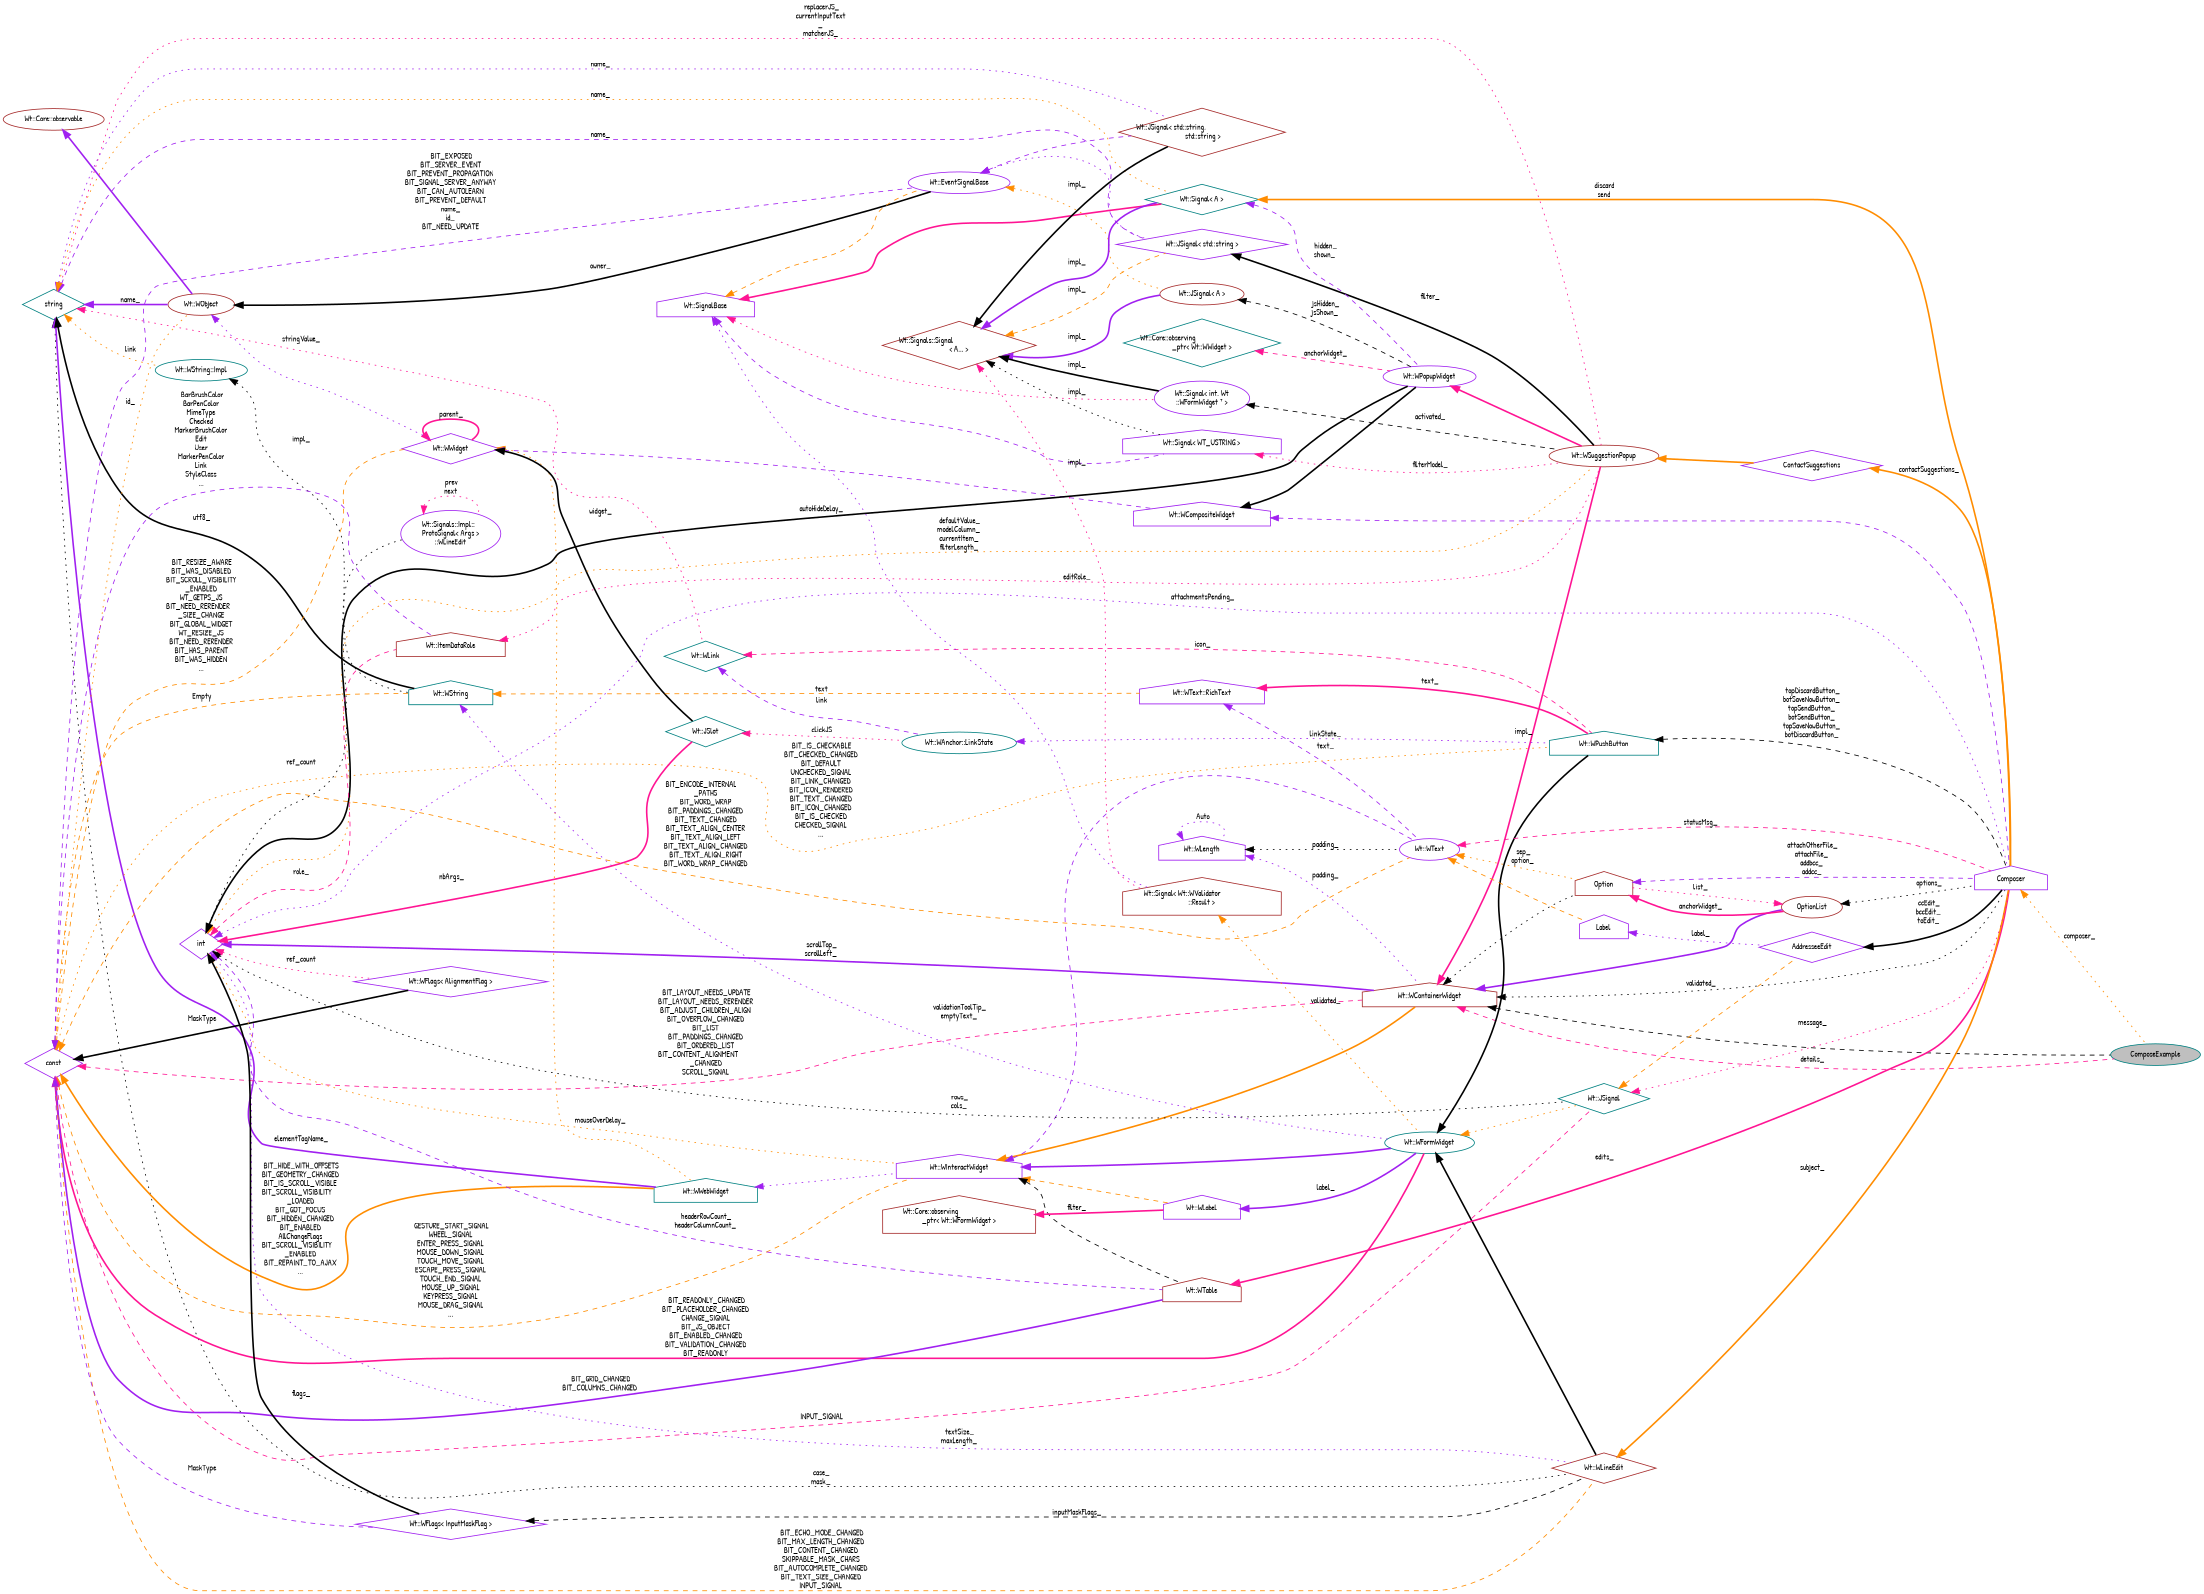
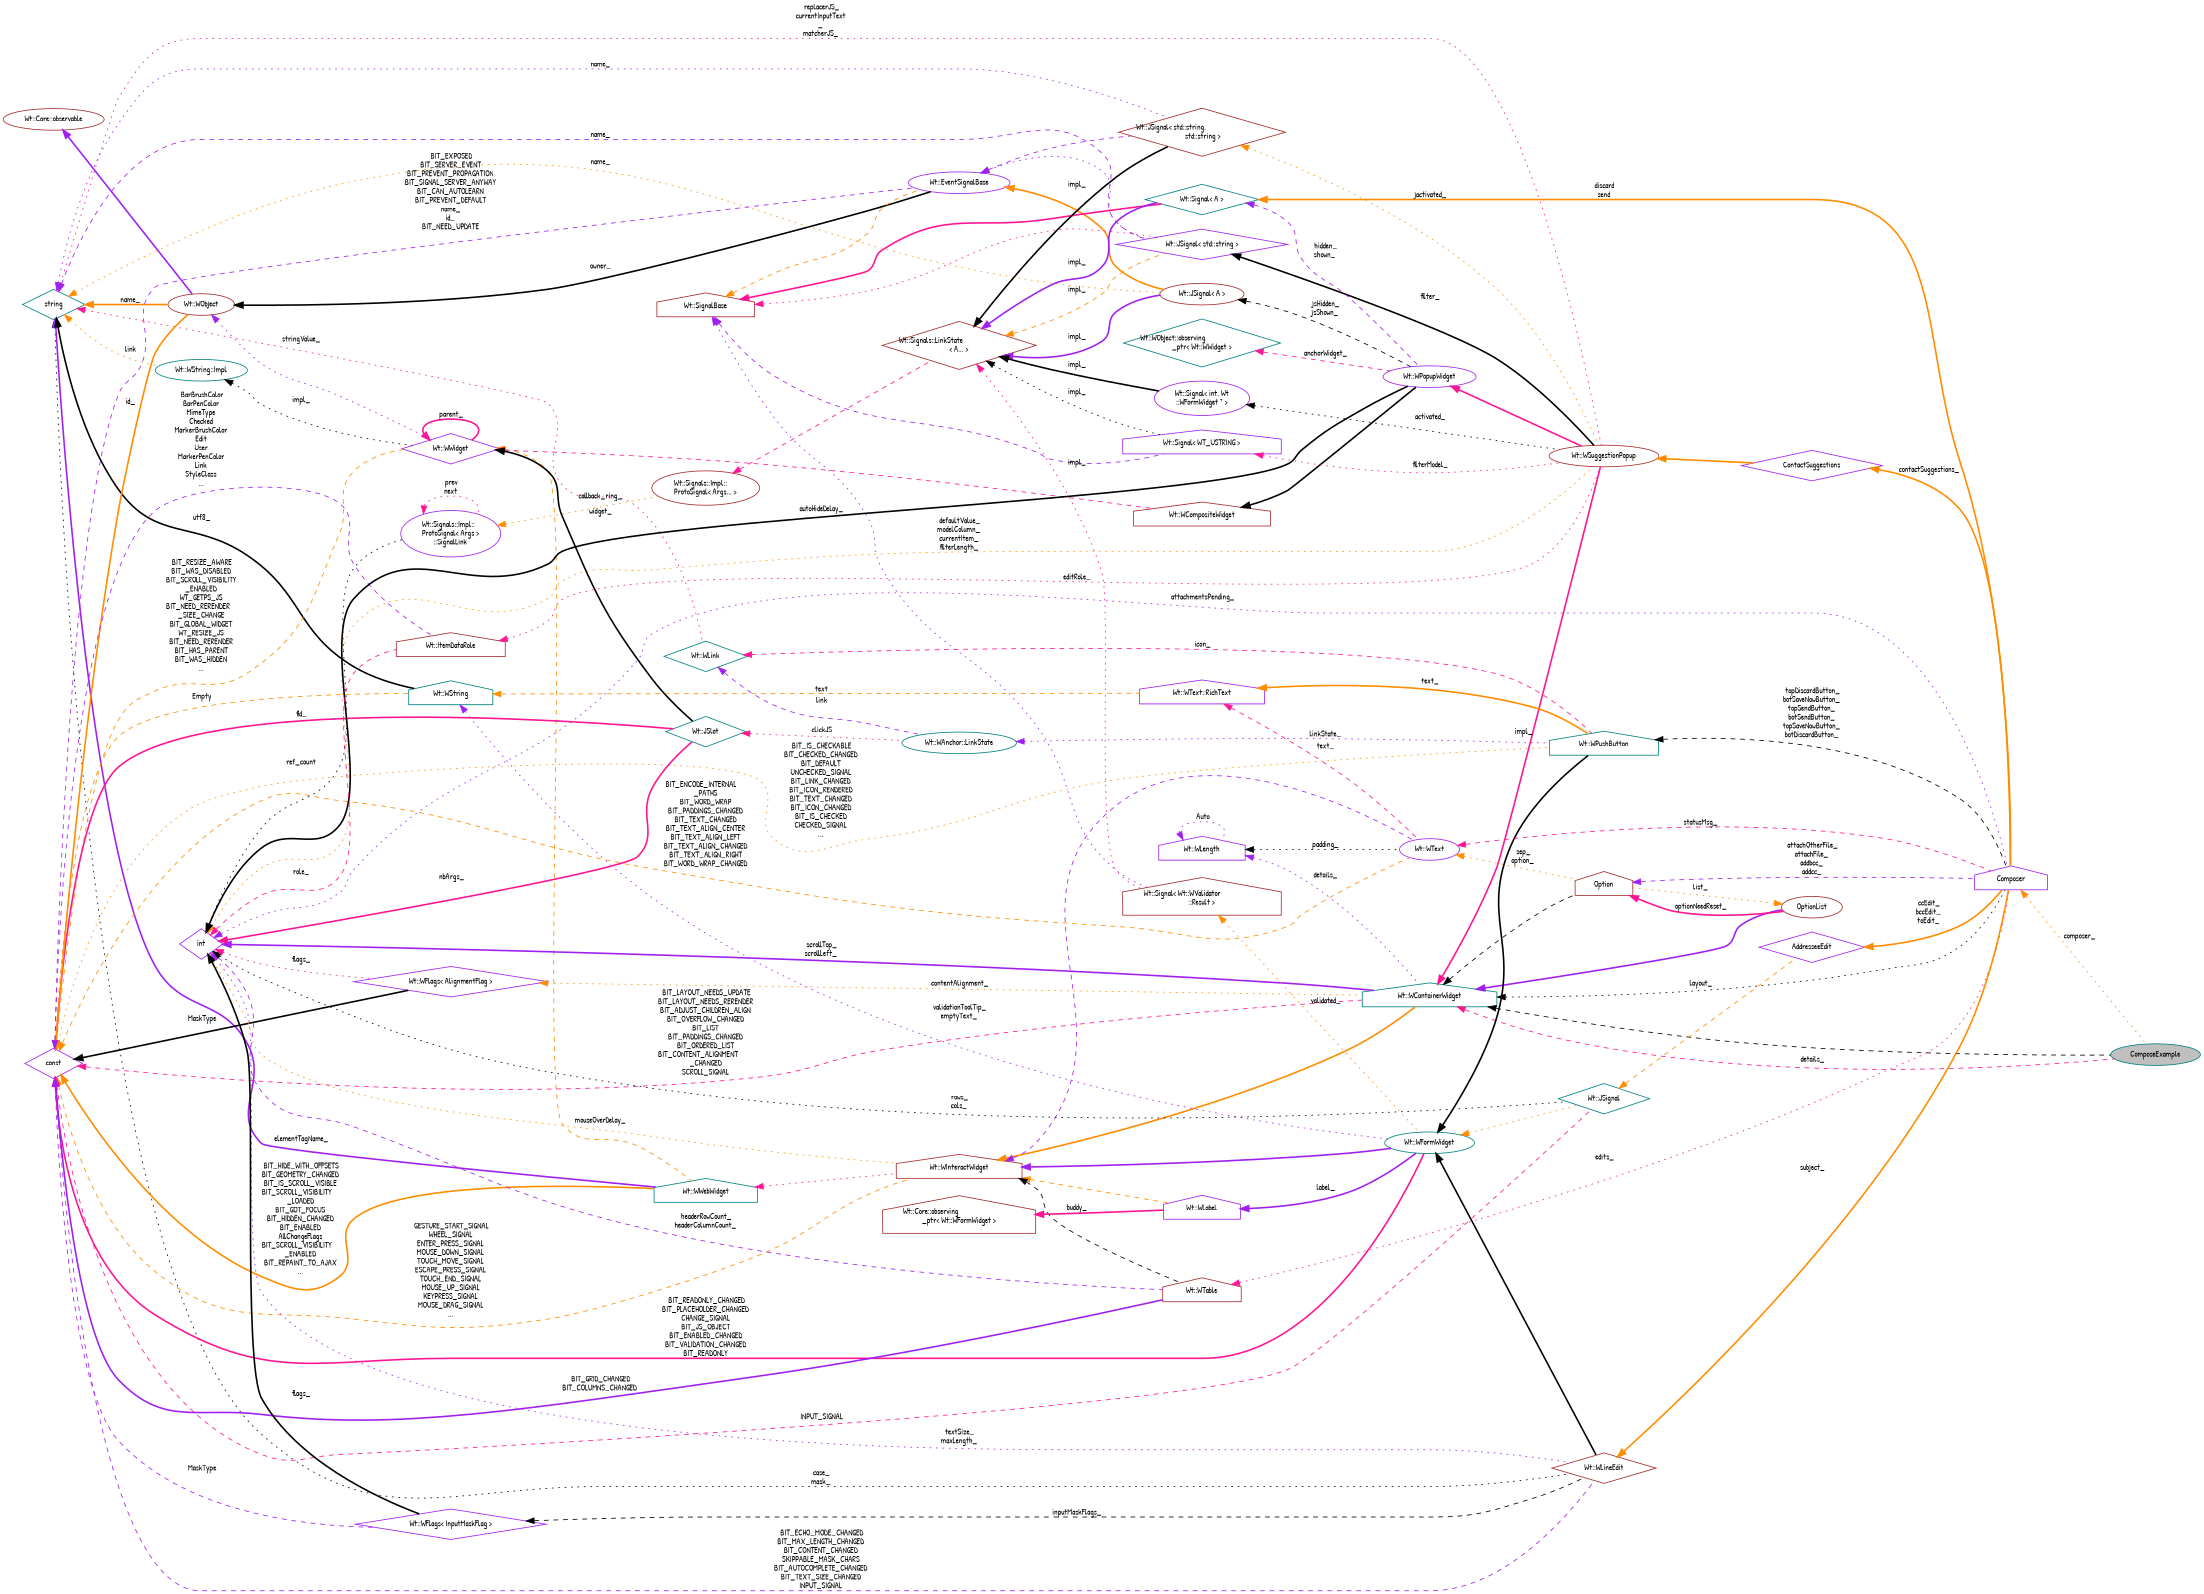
edge "Wt::Signal< A >" -> "string": now "Wt::JSignal< A >" -> "string"
edge "Wt::JSignal< A >" -> "Wt::EventSignalBase": style dotted -> bold
edge "Wt::WSuggestionPopup" -> "Wt::JSignal< std::string, std::string >": added, label "jactivated_"
edge "Wt::WObject" -> "string": color purple -> darkorange
node "Wt::SignalBase": color purple -> brown
node "Wt::Core::observing _ptr< Wt::WWidget >": label "Wt::Core::observing _ptr< Wt::WWidget >" -> "Wt::WObject::observing _ptr< Wt::WWidget >"
node "Wt::Signals::Signal < A... >": label "Wt::Signals::Signal < A... >" -> "Wt::Signals::LinkState < A... >"
edge "Wt::Signal< int, Wt ::WFormWidget * >" -> "Wt::SignalBase": now "Wt::JSignal< std::string >" -> "Wt::SignalBase"
edge "Wt::WSuggestionPopup" -> "Wt::Signal< int, Wt ::WFormWidget * >": style dashed -> dotted
edge "Wt::WCompositeWidget" -> "Wt::WWidget": color purple -> deeppink
node "Wt::Signals::Impl:: ProtoSignal< Args... >": added
node "Wt::WCompositeWidget": color purple -> brown
edge "Composer" -> "Wt::WCompositeWidget": removed
node "Wt::Signals::Impl:: ProtoSignal< Args > ::WLineEdit": label "Wt::Signals::Impl:: ProtoSignal< Args > ::WLineEdit" -> "Wt::Signals::Impl:: ProtoSignal< Args > ::SignalLink"
edge "Wt::WString" -> "Wt::WString::Impl": now "Wt::WWidget" -> "Wt::WString::Impl"
edge "Wt::WPushButton" -> "Wt::WText::RichText": color deeppink -> darkorange
edge "Wt::WObject" -> "const": style dotted -> bold
edge "Wt::JSlot" -> "const": added, label "fid_"
edge "Wt::WText" -> "Wt::WText::RichText": color purple -> deeppink
edge "Wt::WWebWidget" -> "Wt::WWidget": style dotted -> dashed
edge "Wt::WContainerWidget" -> "Wt::WLength": label " padding_" -> " details_"
edge "Option" -> "OptionList": color deeppink -> darkorange
edge "Composer" -> "OptionList": removed, label "options_"
edge "OptionList" -> "Option": label " anchorWidget_" -> " optionNeedReset_"
node "Label": removed
edge "Composer" -> "AddresseeEdit": color black -> darkorange
edge "Option" -> "Wt::WContainerWidget": style dotted -> dashed
edge "Wt::WFlags< AlignmentFlag >" -> "int": label " ref_count" -> " flags_"
edge "Composer" -> "Wt::WContainerWidget": label " validated_" -> " layout_"
edge "Wt::WContainerWidget" -> "Wt::WFlags< AlignmentFlag >": added, label "contentAlignment_"
node "Wt::WContainerWidget": color brown -> teal
edge "Composer" -> "Wt::JSignal": removed, label "message_"
edge "Composer" -> "Wt::WTable": style bold -> dotted
node "Wt::WInteractWidget": color purple -> brown
edge "Wt::WInteractWidget" -> "Wt::WWebWidget": color purple -> deeppink
edge "Wt::WLabel" -> "Wt::Core::observing _ptr< Wt::WFormWidget >": label " filter_" -> " buddy_"
edge "Wt::WLineEdit" -> "const": color darkorange -> purple
